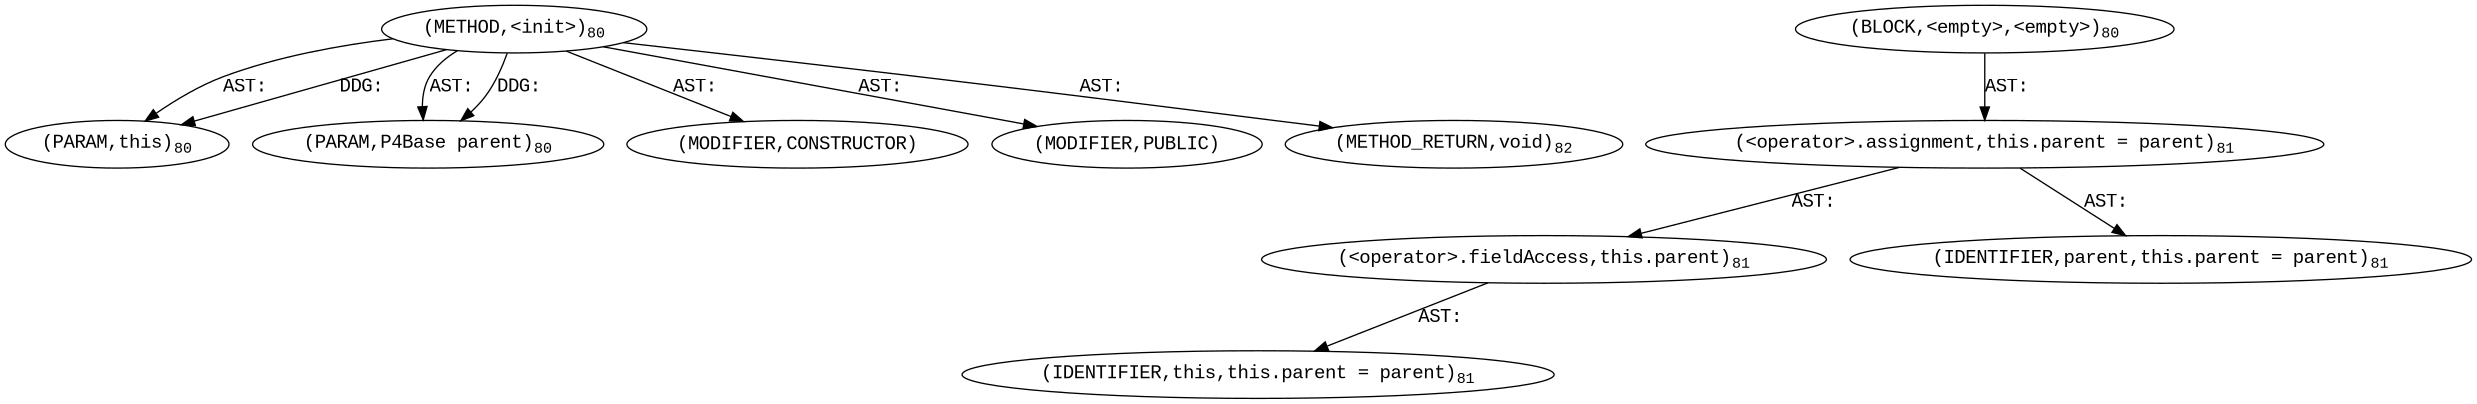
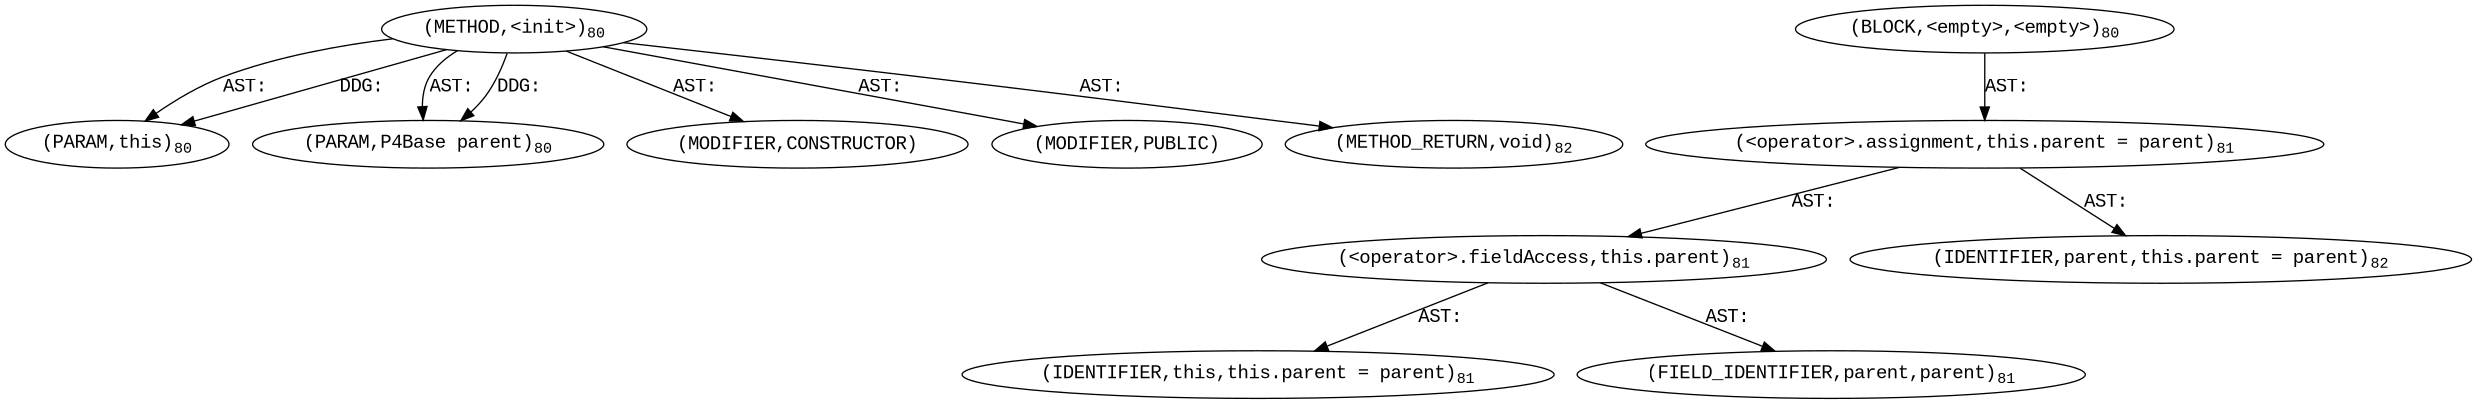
node "(IDENTIFIER,parent,this.parent = parent)": text "81" -> "82"
node "(FIELD_IDENTIFIER,parent,parent)": added
